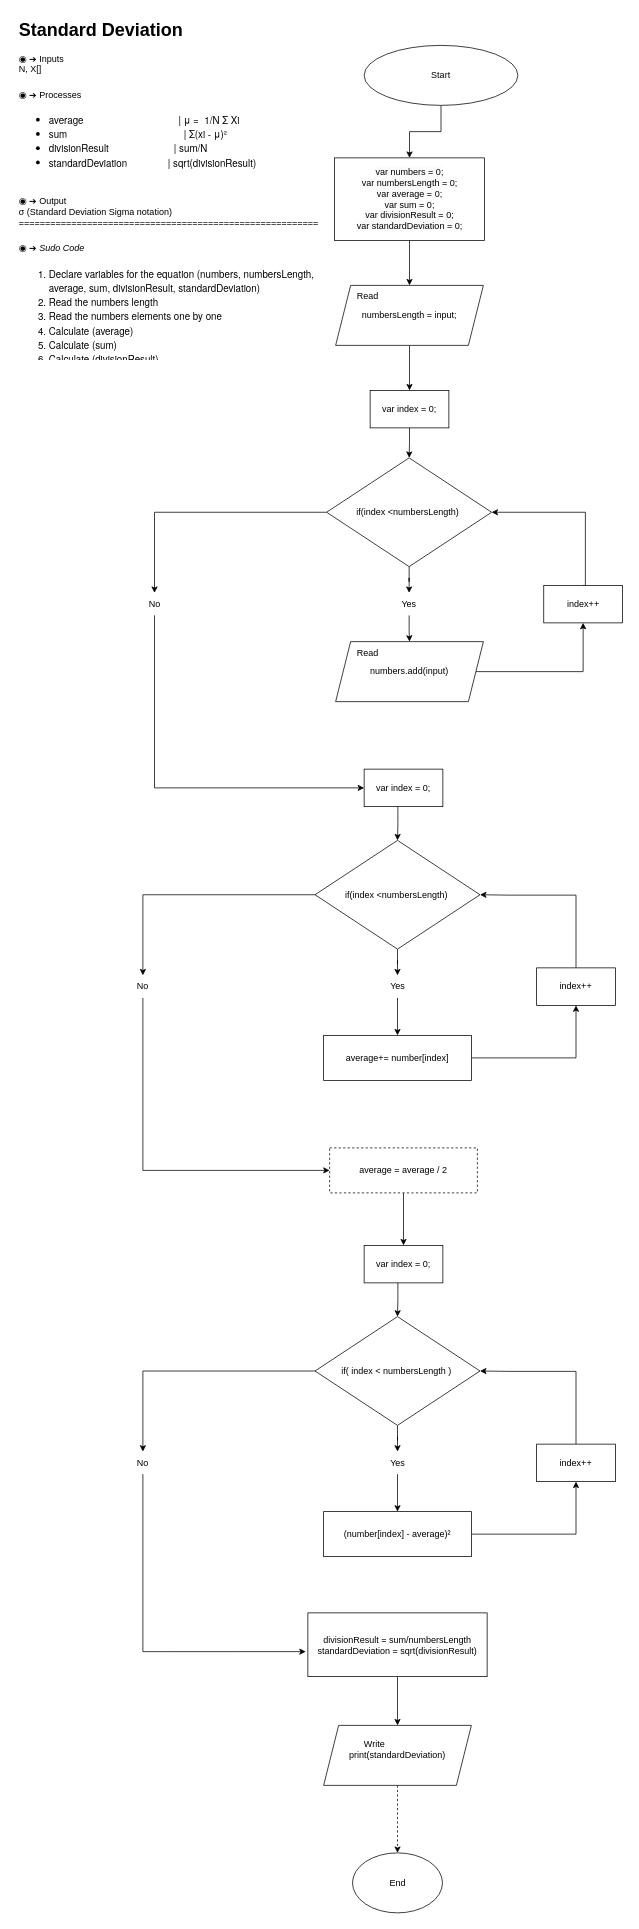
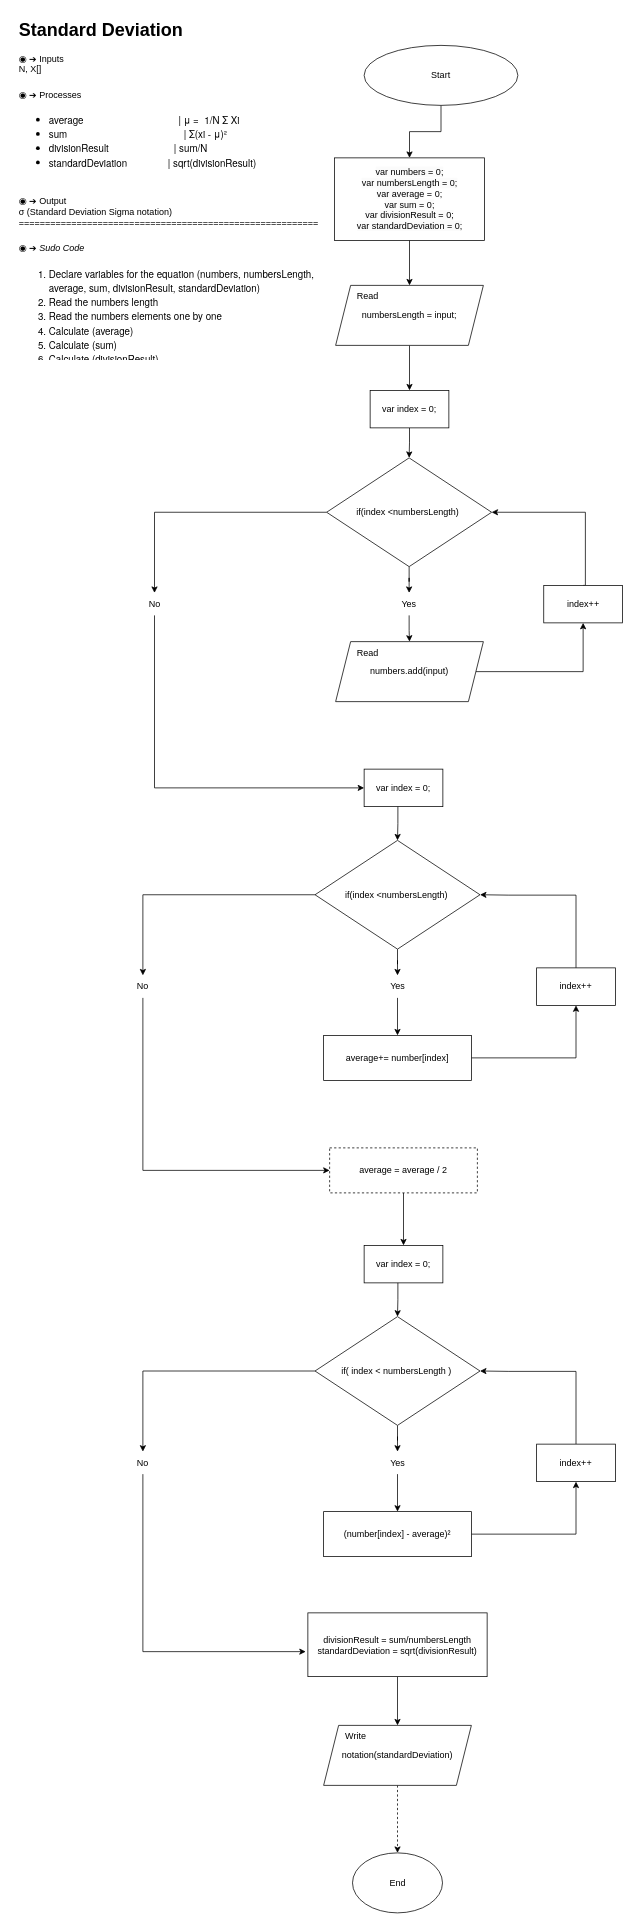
node "Write": moved (375, 1744) -> (356, 1737)
node "print(standardDeviation)": label "print(standardDeviation)" -> "notation(standardDeviation)"
